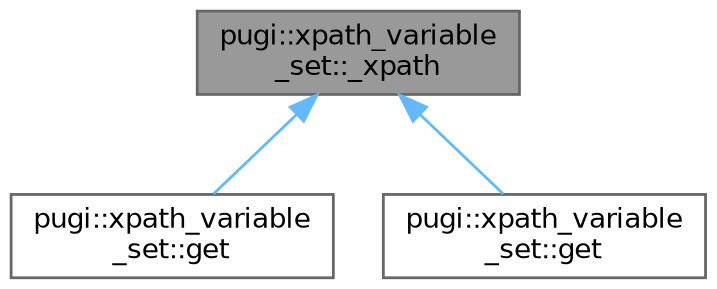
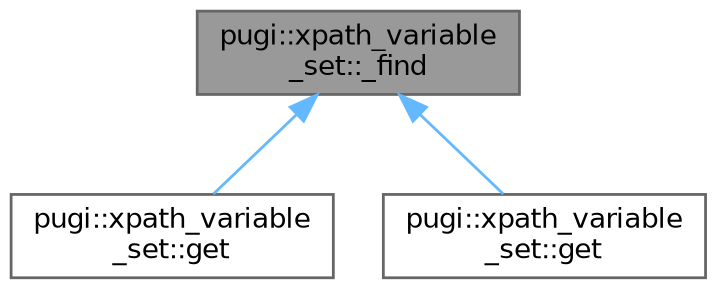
node "pugi::xpath_variable _set::_xpath": label "pugi::xpath_variable _set::_xpath" -> "pugi::xpath_variable _set::_find"
